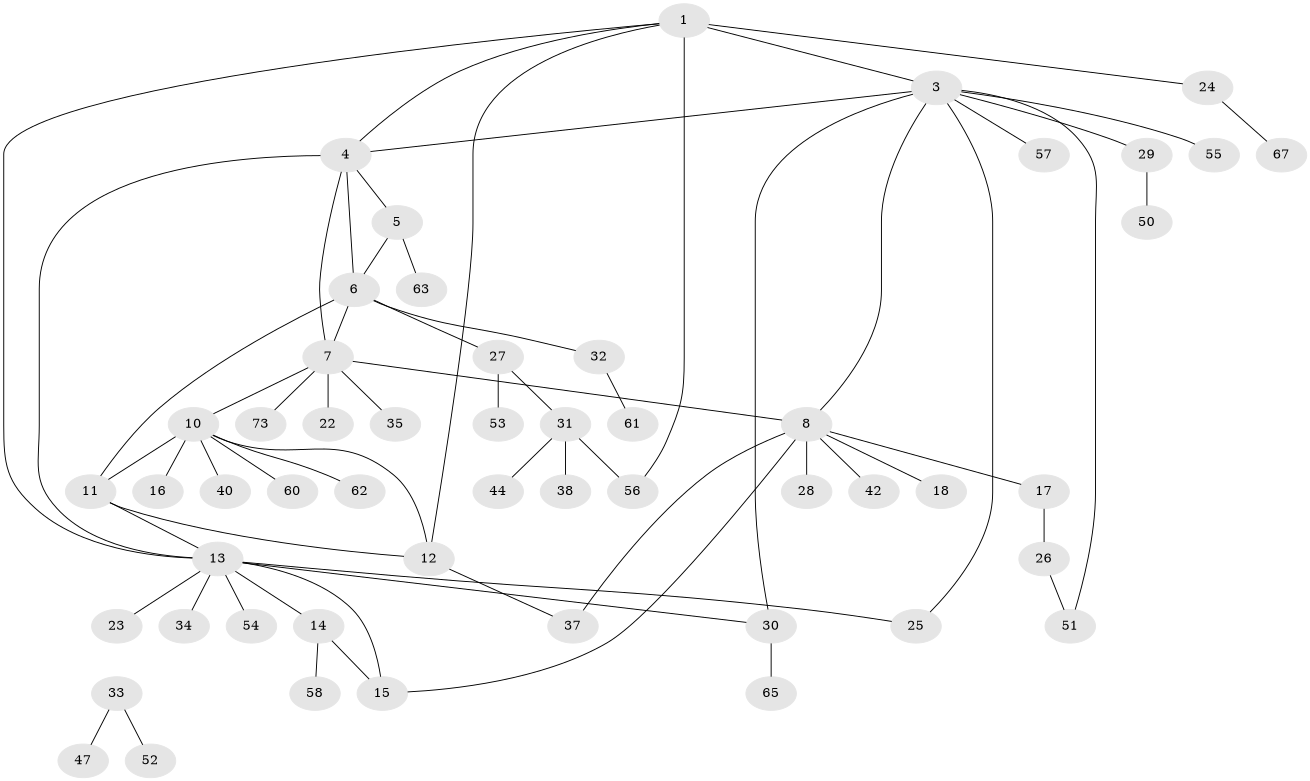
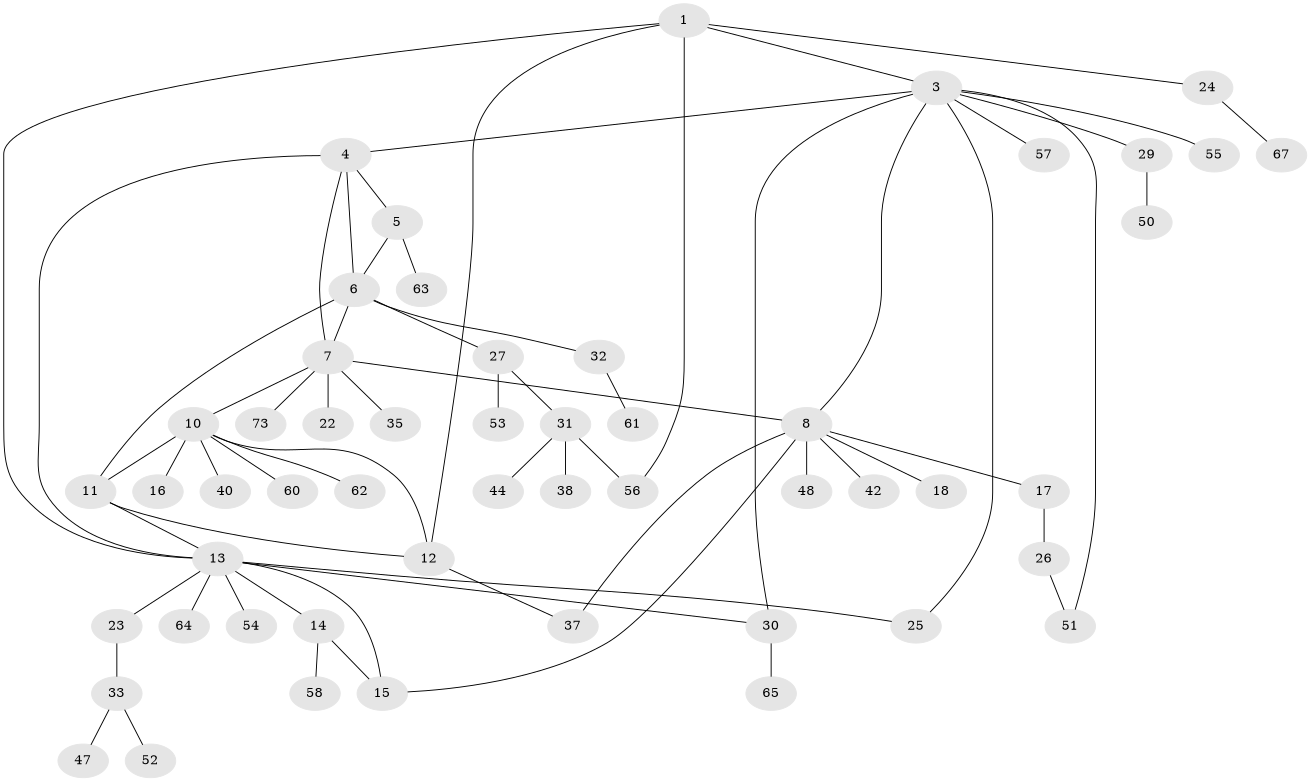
edge "1" -- "4": removed
node "28": label "28" -> "48"
node "34": label "34" -> "64"
edge "23" -- "33": added
